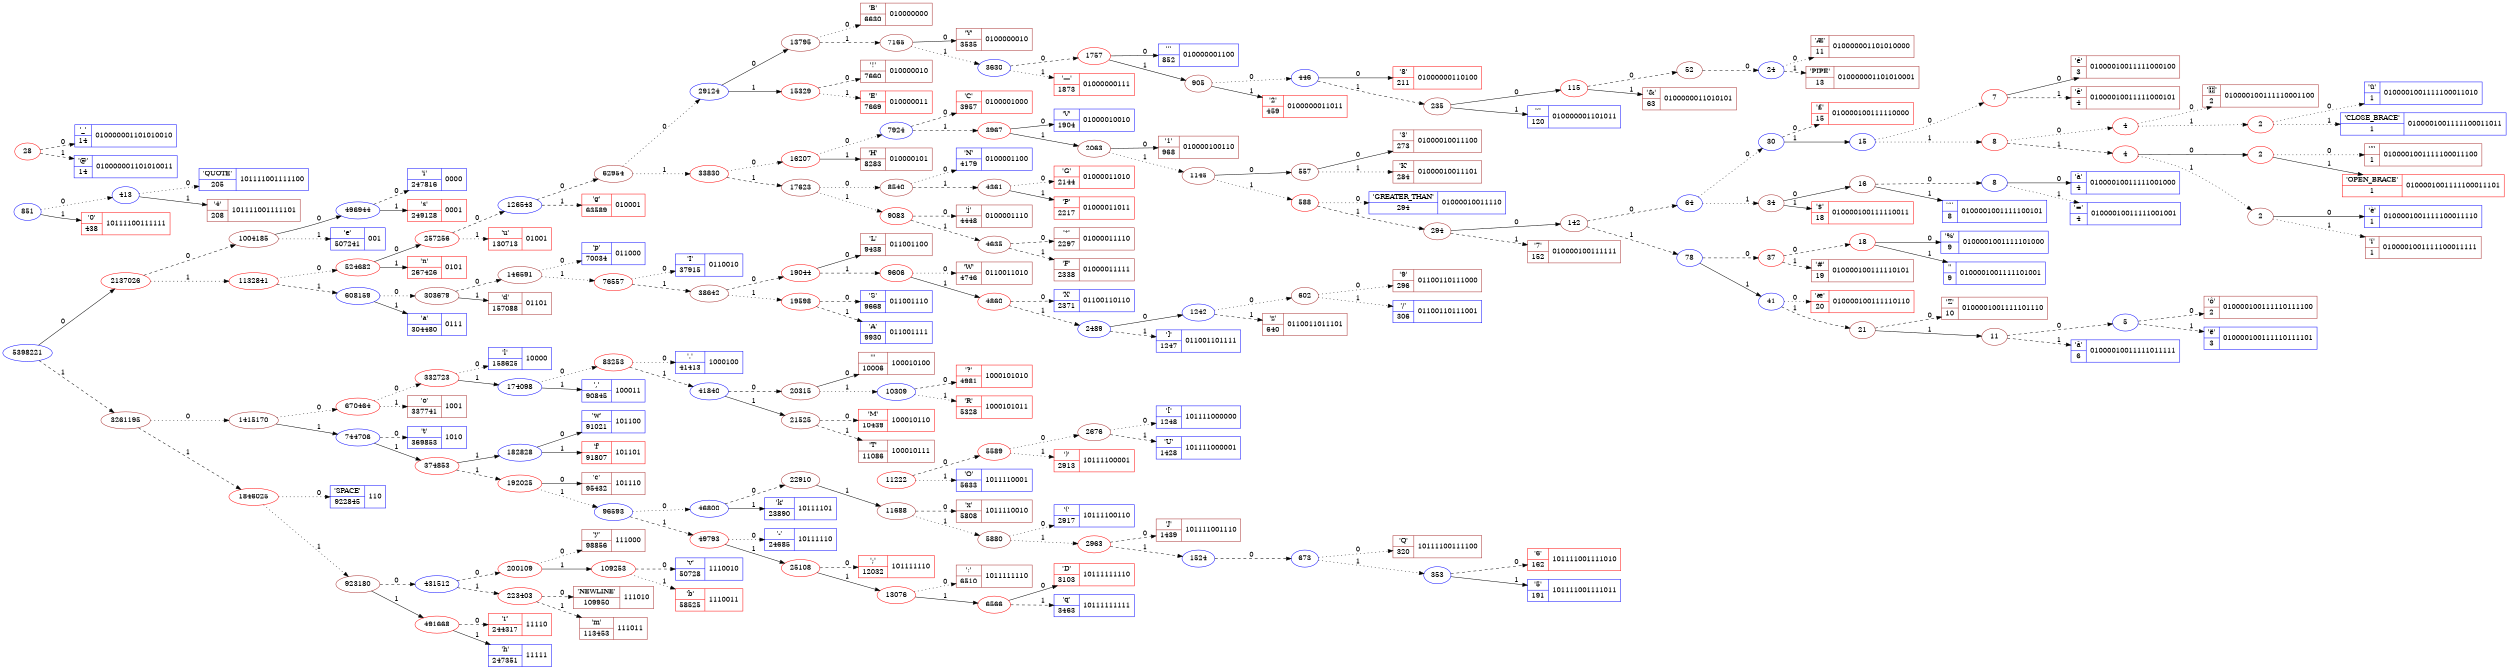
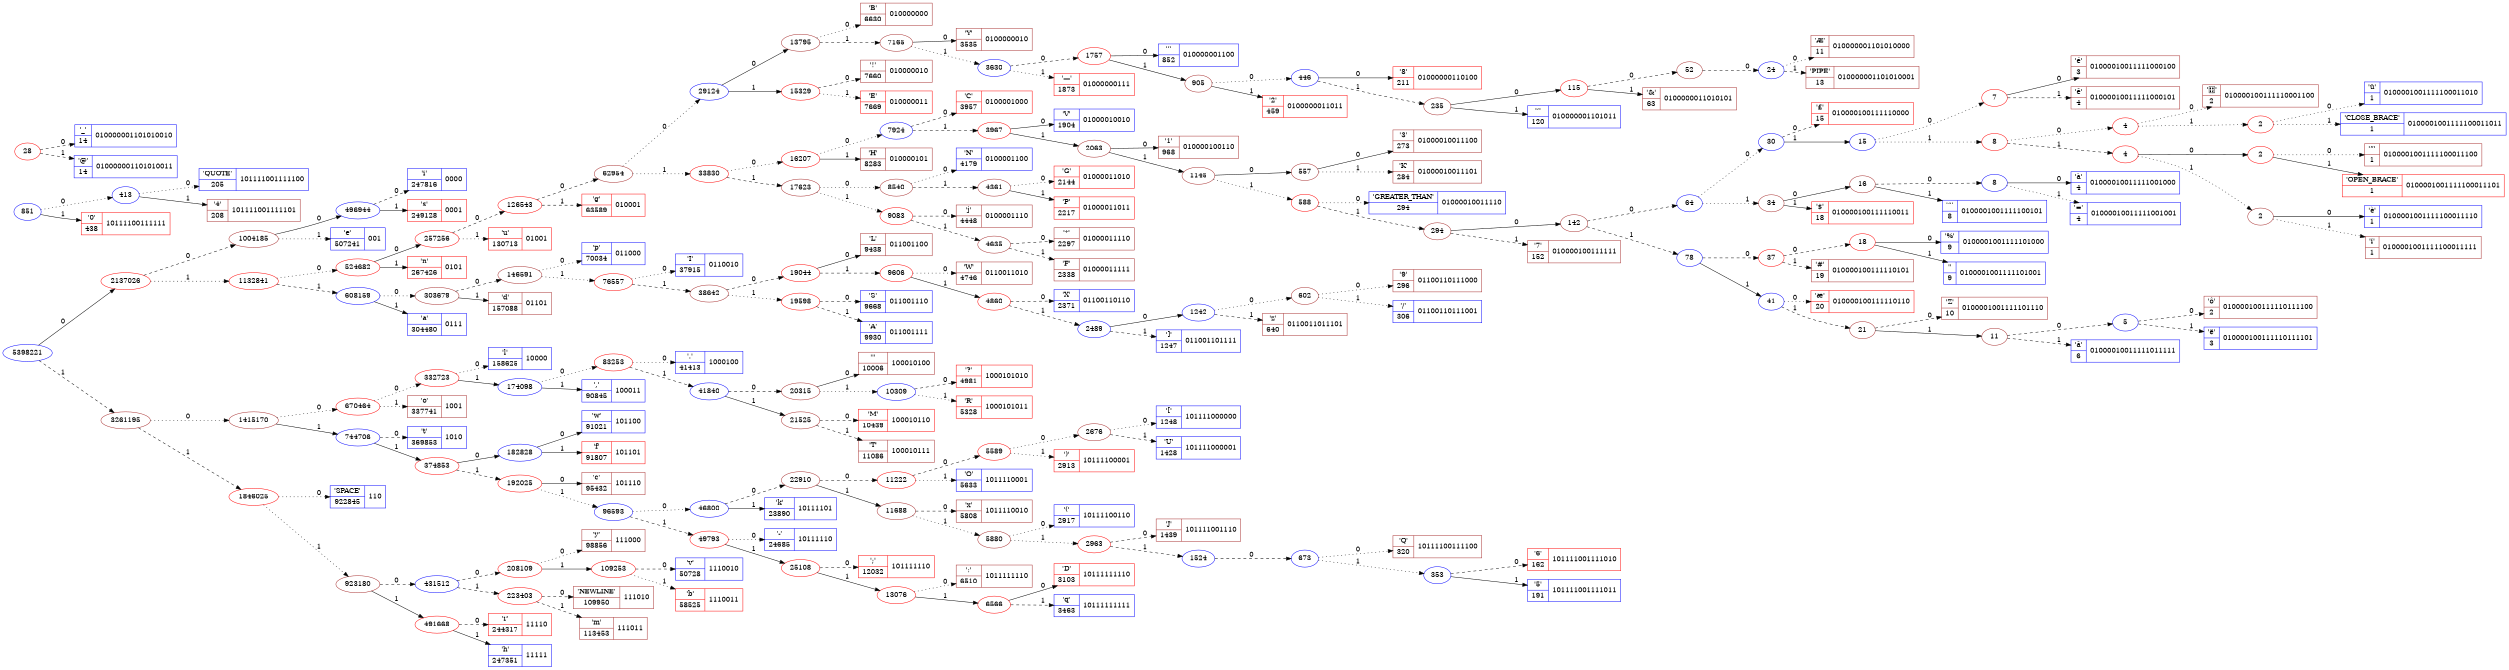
edge "2063" -> "1145": style dotted -> solid
node "126543": color blue -> red
edge "374853" -> "182828": label "1" -> "0"
edge "22910" -> "11222": added, label "0"
node "200109": label "200109" -> "208109"
